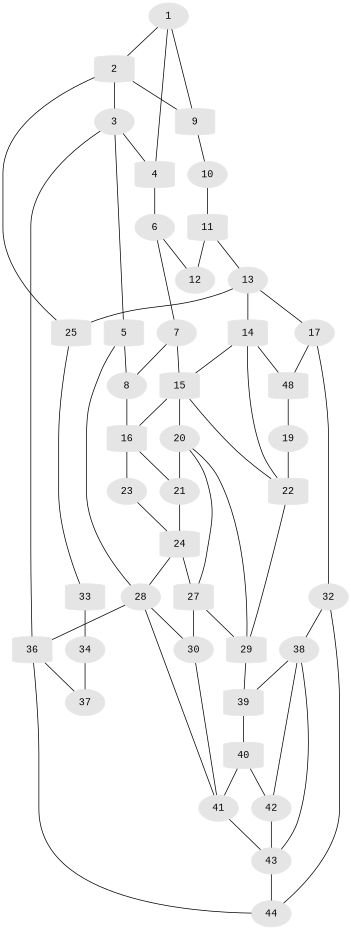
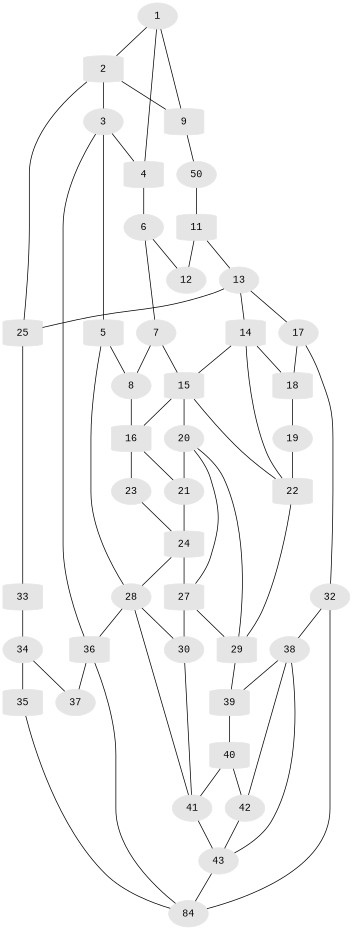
node "10": label "10" -> "50"
node "48": label "48" -> "18"
node "35": added
node "44": label "44" -> "84"
